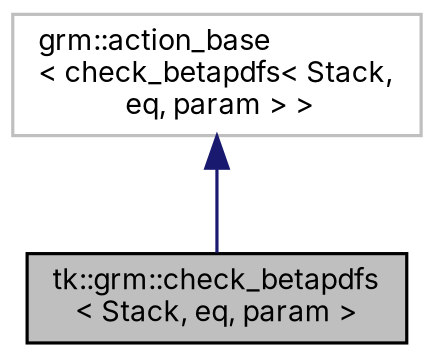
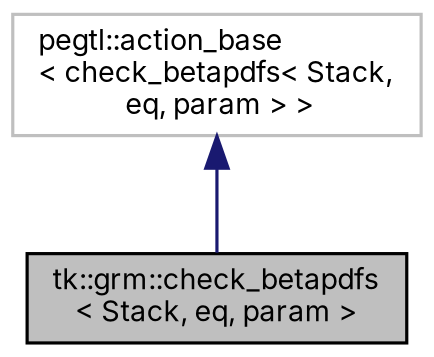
node "grm::action_base < check_betapdfs< Stack, eq, param > >": label "grm::action_base < check_betapdfs< Stack, eq, param > >" -> "pegtl::action_base < check_betapdfs< Stack, eq, param > >"
